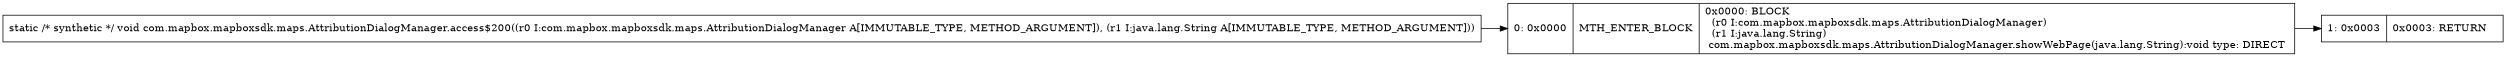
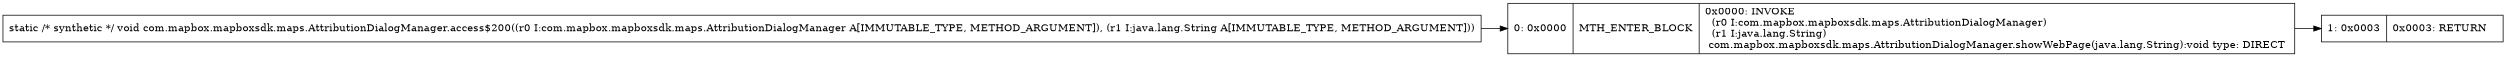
node "0: 0x0000": text "0x0000: BLOCK" -> "0x0000: INVOKE"
